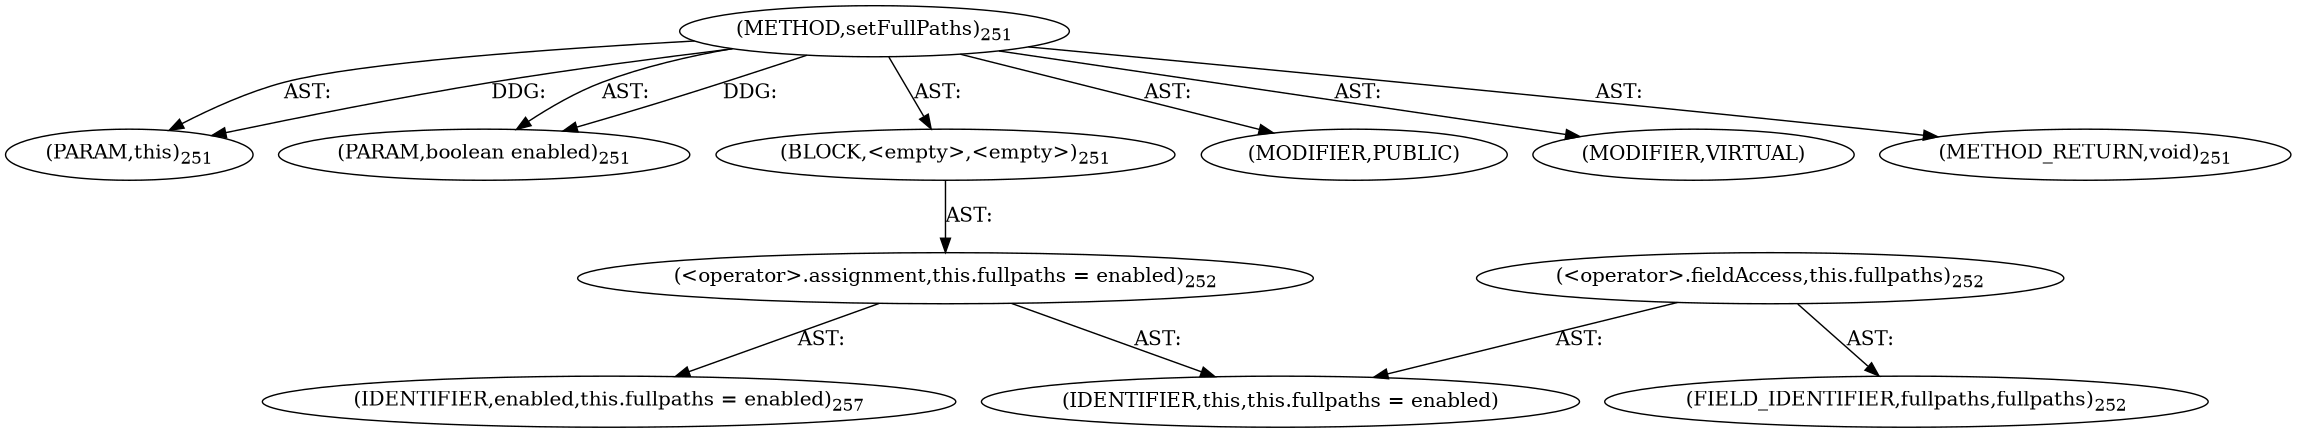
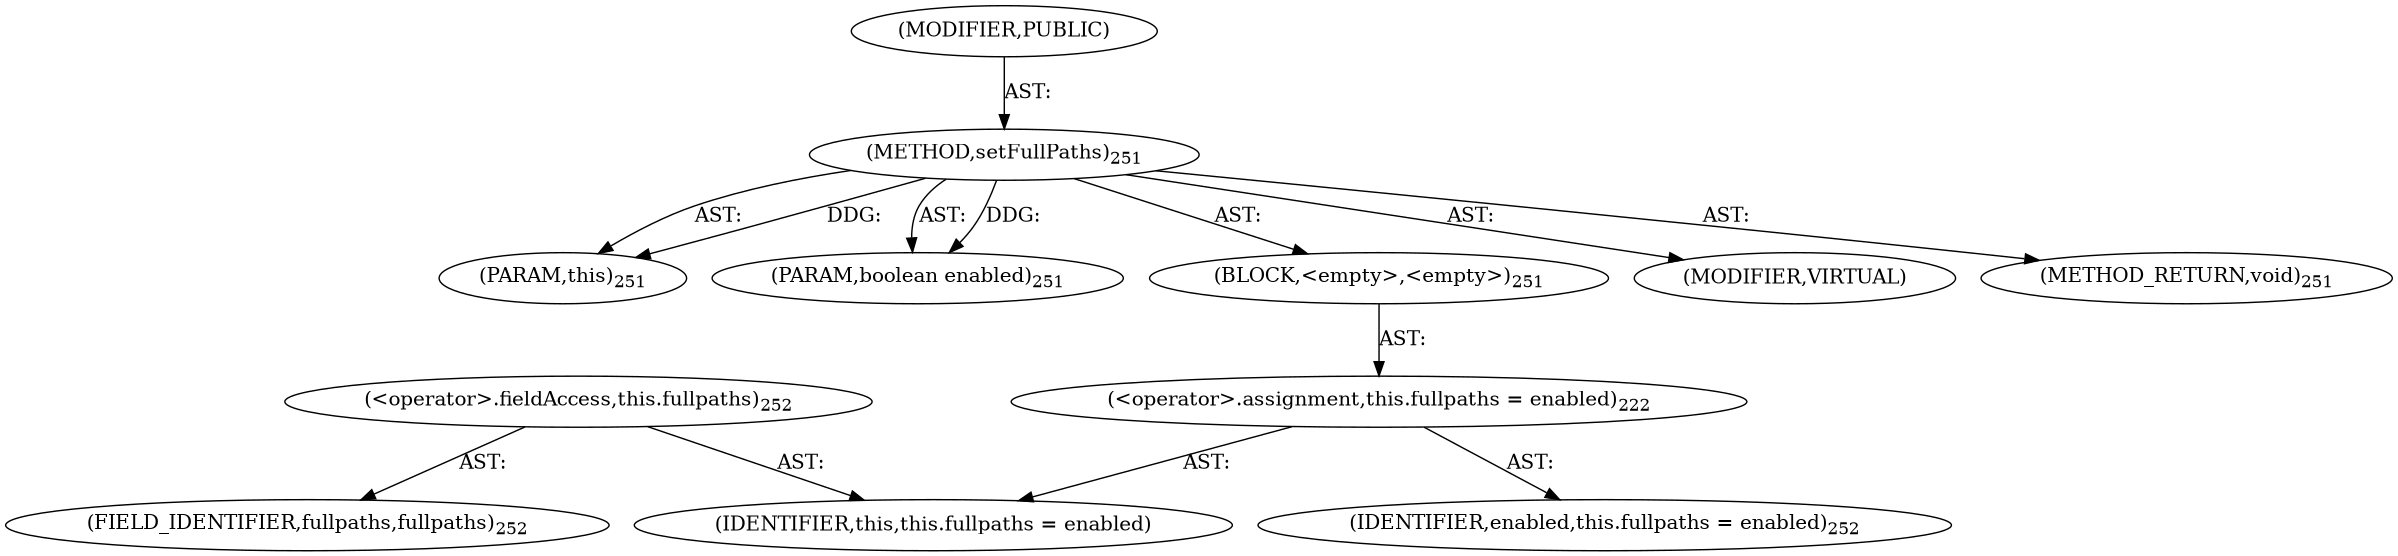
edge "(METHOD,setFullPaths)" -> "(MODIFIER,PUBLIC)": reversed
node "(<operator>.assignment,this.fullpaths = enabled)": text "252" -> "222"
node "(IDENTIFIER,enabled,this.fullpaths = enabled)": text "257" -> "252"
